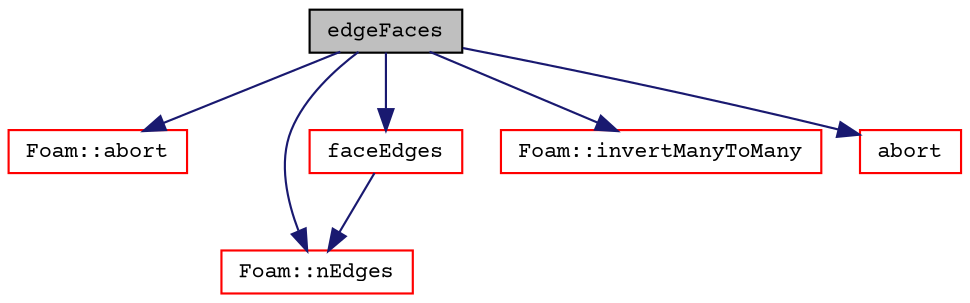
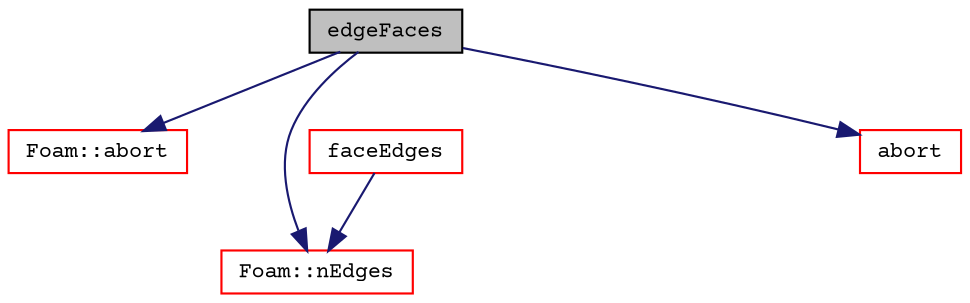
edge "edgeFaces" -> "faceEdges": removed
node "Foam::invertManyToMany": removed
